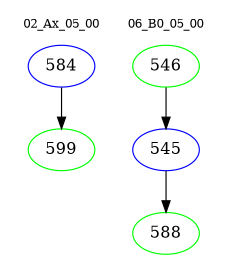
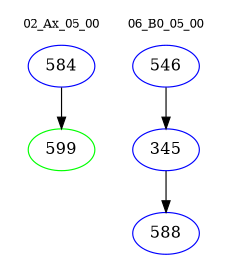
node "546": color green -> blue
node "545": label "545" -> "345"
node "588": color green -> blue
